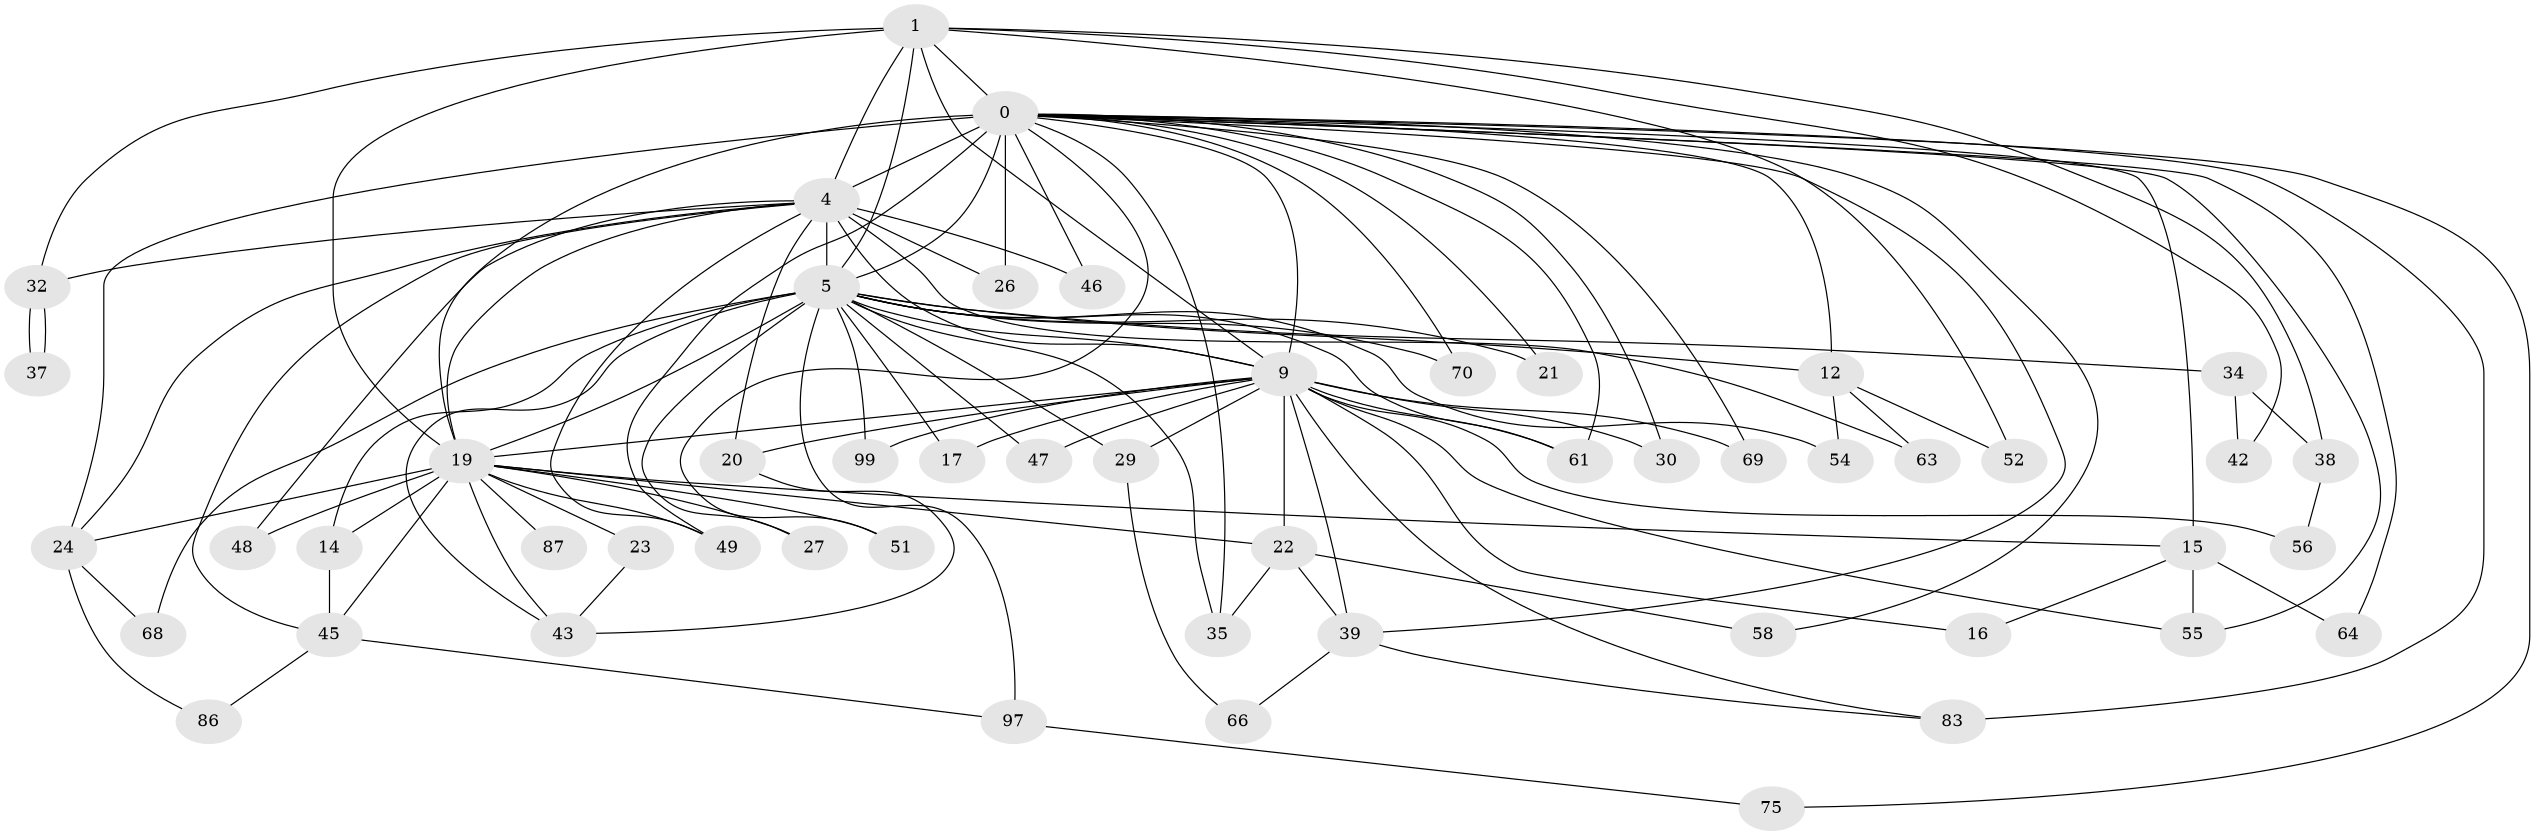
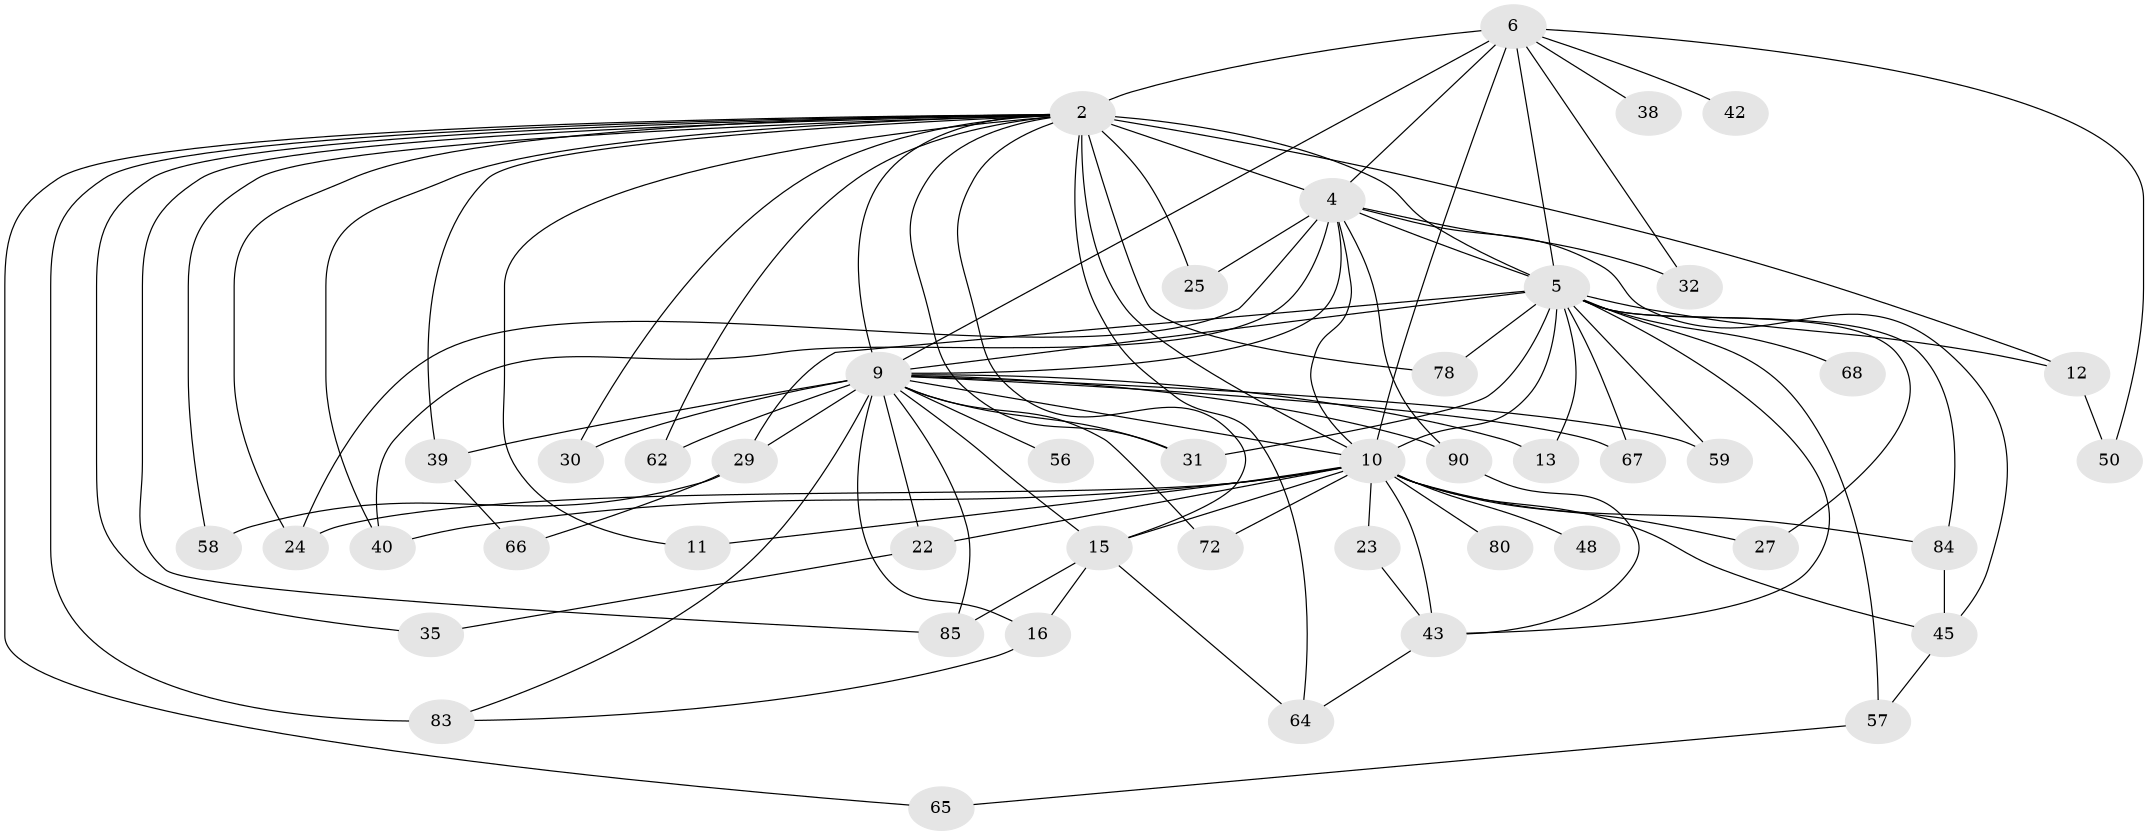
node "1": label "1" -> "6"
node "0": label "0" -> "2"
node "26": label "26" -> "25"
node "46": removed
edge "4" -- "48": removed
node "37": removed
node "70": label "70" -> "78"
node "21": removed
node "34": removed
edge "5" -- "35": removed
edge "9" -- "15": added
node "19": label "19" -> "10"
node "20": label "20" -> "90"
node "99": label "99" -> "59"
node "17": label "17" -> "13"
node "47": label "47" -> "67"
node "61": label "61" -> "31"
node "69": label "69" -> "62"
node "54": removed
node "63": removed
node "52": label "52" -> "50"
edge "38" -- "56": removed
node "14": label "14" -> "84"
node "87": label "87" -> "80"
node "49": label "49" -> "40"
node "51": label "51" -> "11"
node "72": added
edge "24" -- "68": removed
edge "22" -- "39": removed
edge "22" -- "58": now "29" -- "58"
node "55": label "55" -> "85"
edge "43" -- "64": added
edge "39" -- "83": now "16" -- "83"
node "86": removed
node "97": label "97" -> "57"
node "75": label "75" -> "65"
